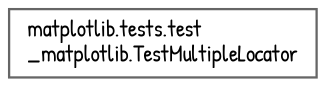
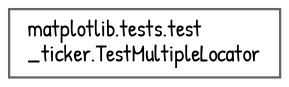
node "matplotlib.tests.test _matplotlib.TestMultipleLocator": label "matplotlib.tests.test _matplotlib.TestMultipleLocator" -> "matplotlib.tests.test _ticker.TestMultipleLocator"
